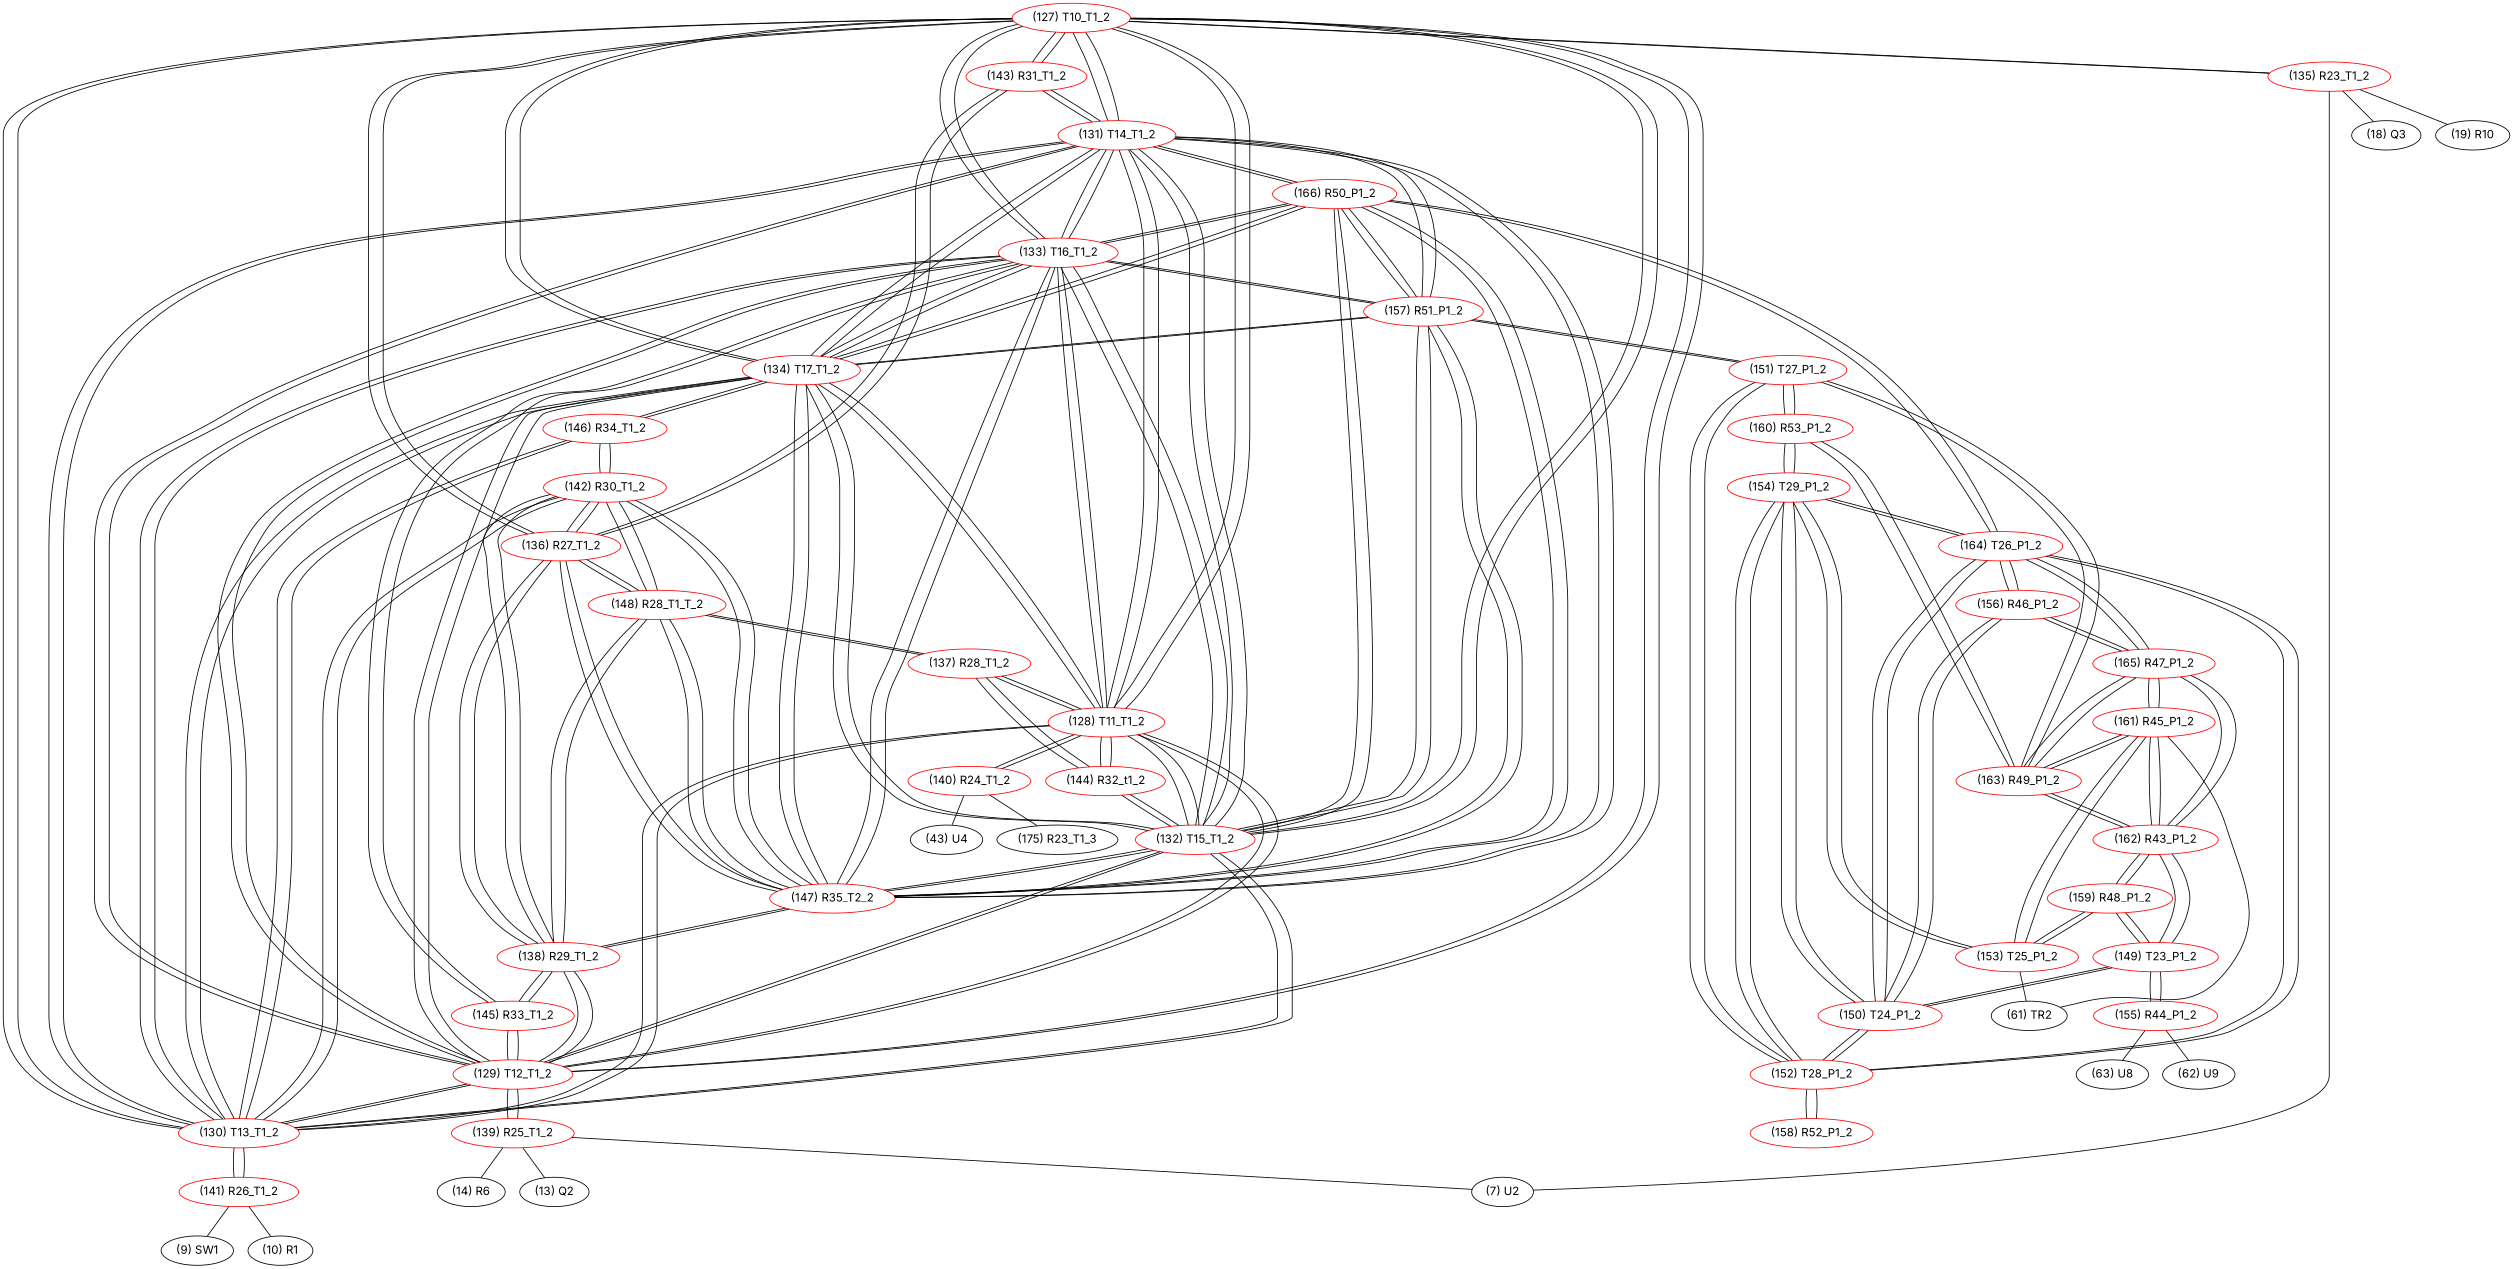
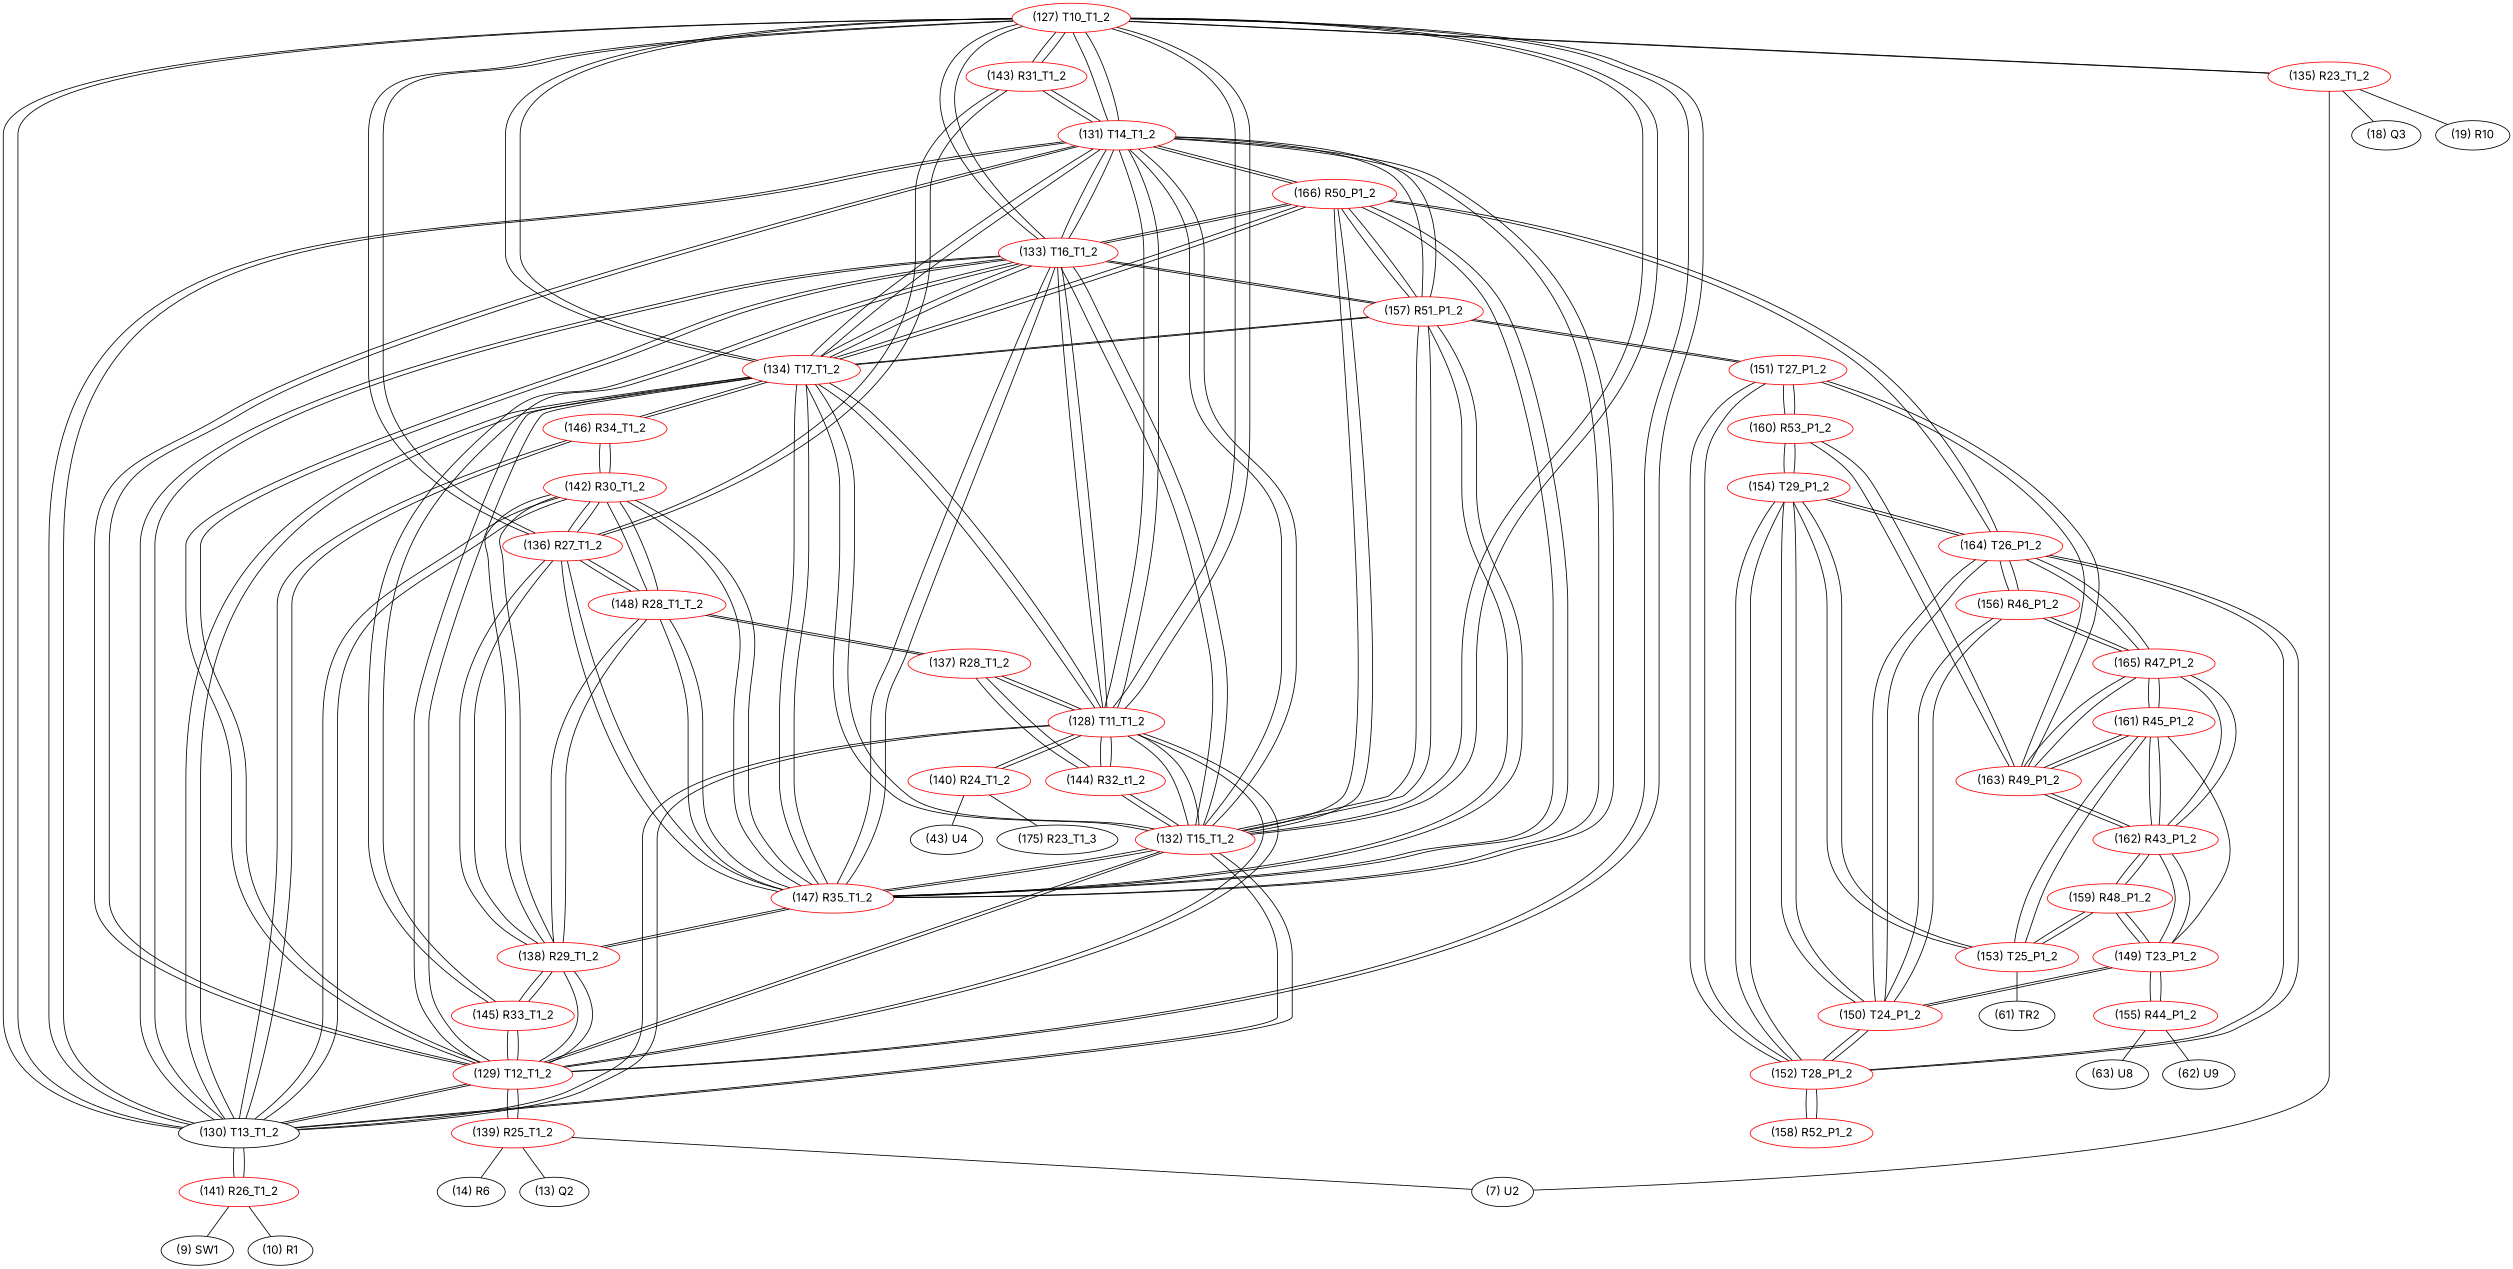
node "(147) R35_T2_2": label "(147) R35_T2_2" -> "(147) R35_T1_2"
edge "(161) R45_P1_2" -- "(61) TR2": now "(161) R45_P1_2" -- "(149) T23_P1_2"
node "(130) T13_T1_2": color red -> black
